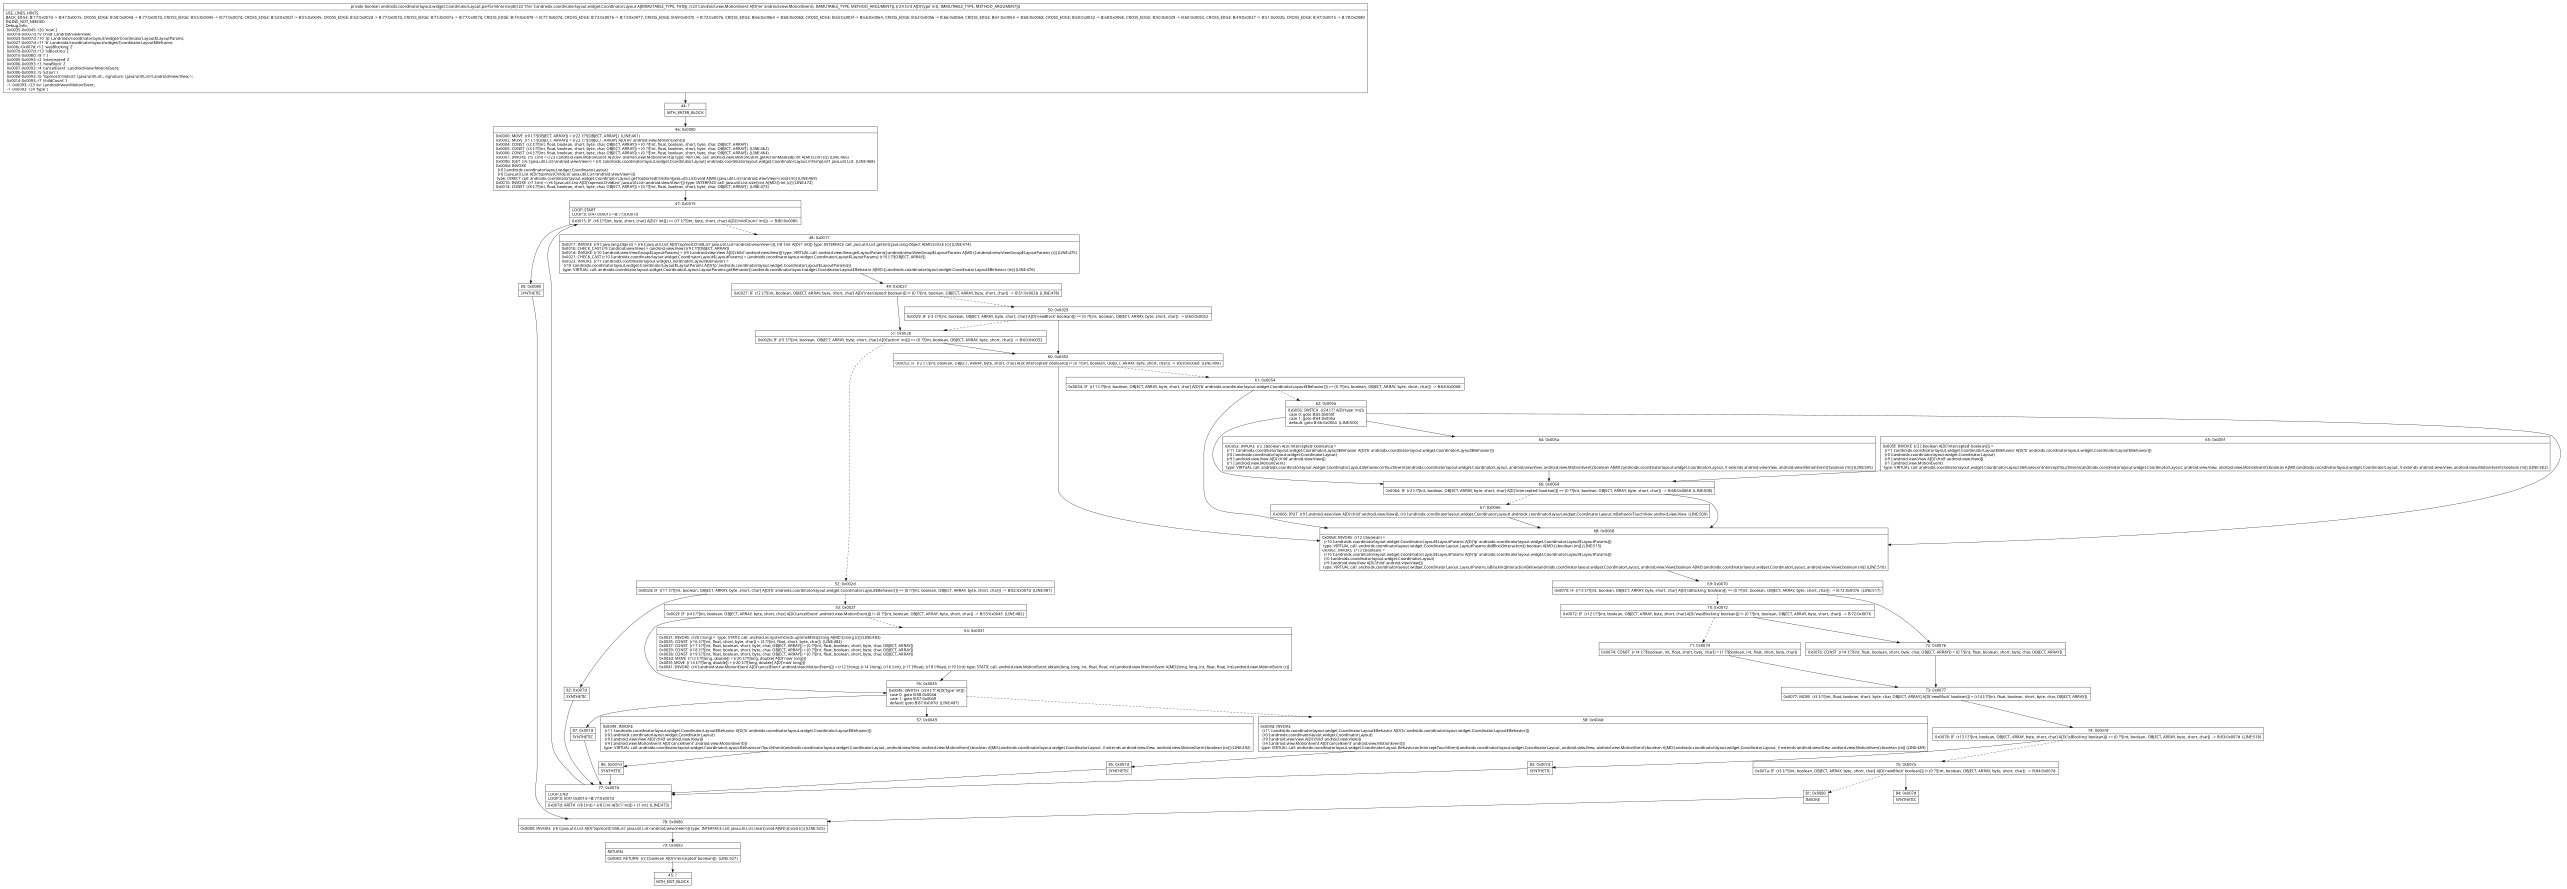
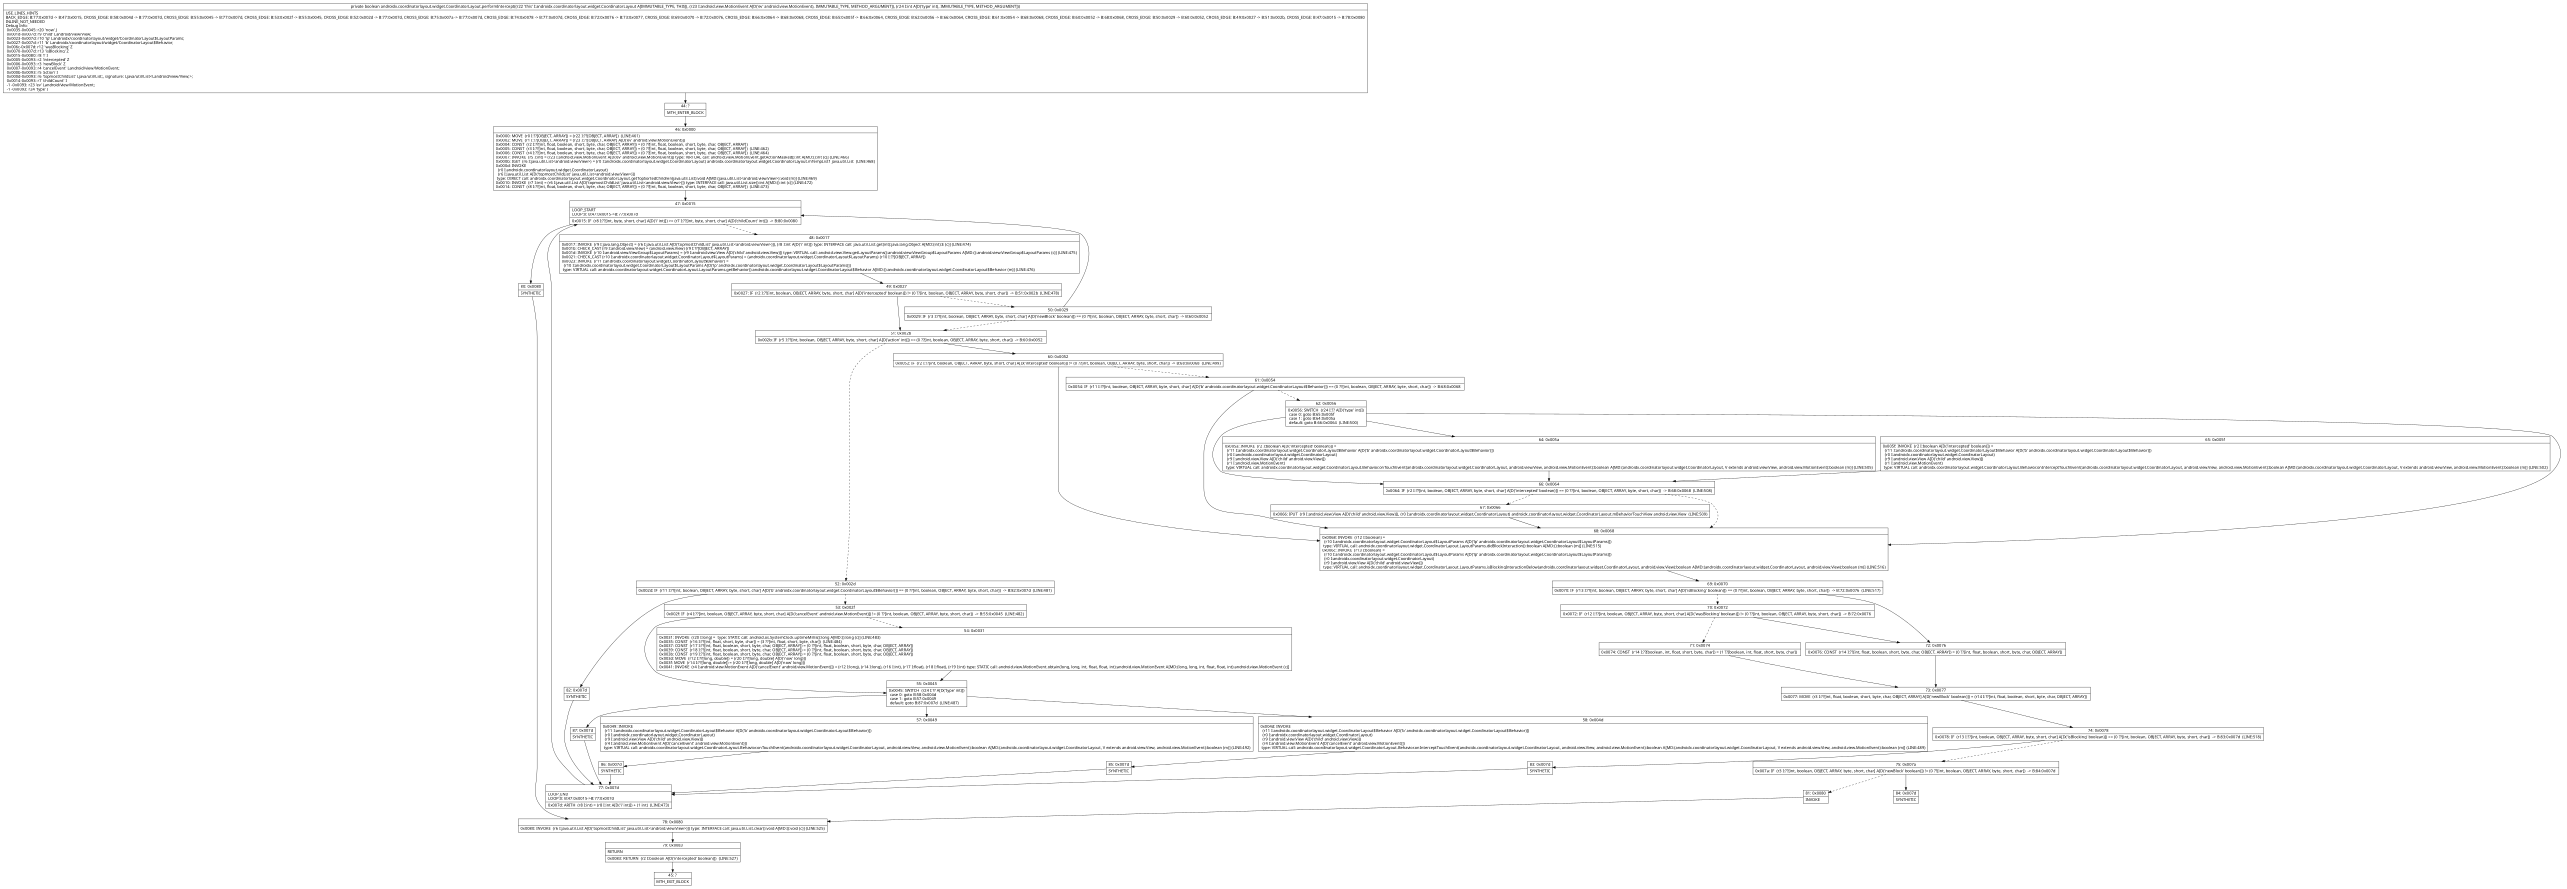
edge "50: 0x0029" -> "60: 0x0052": now "50: 0x0029" -> "47: 0x0015"
edge "66: 0x0064" -> "68: 0x0068": style solid -> dashed
edge "55: 0x0045" -> "58: 0x004d": style dashed -> solid
